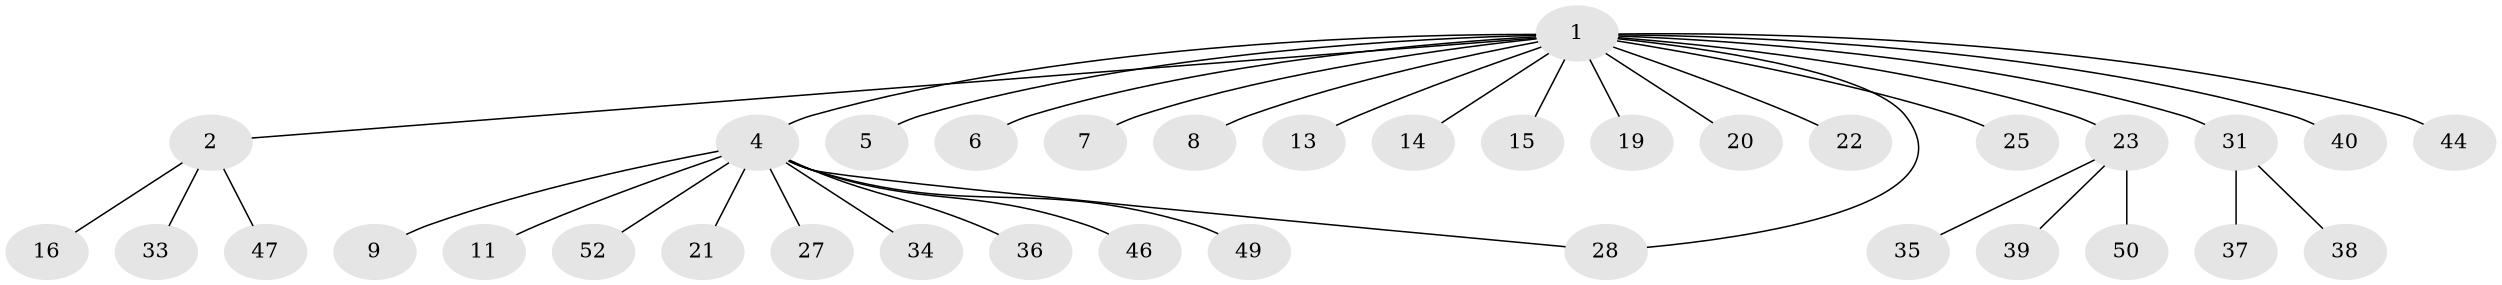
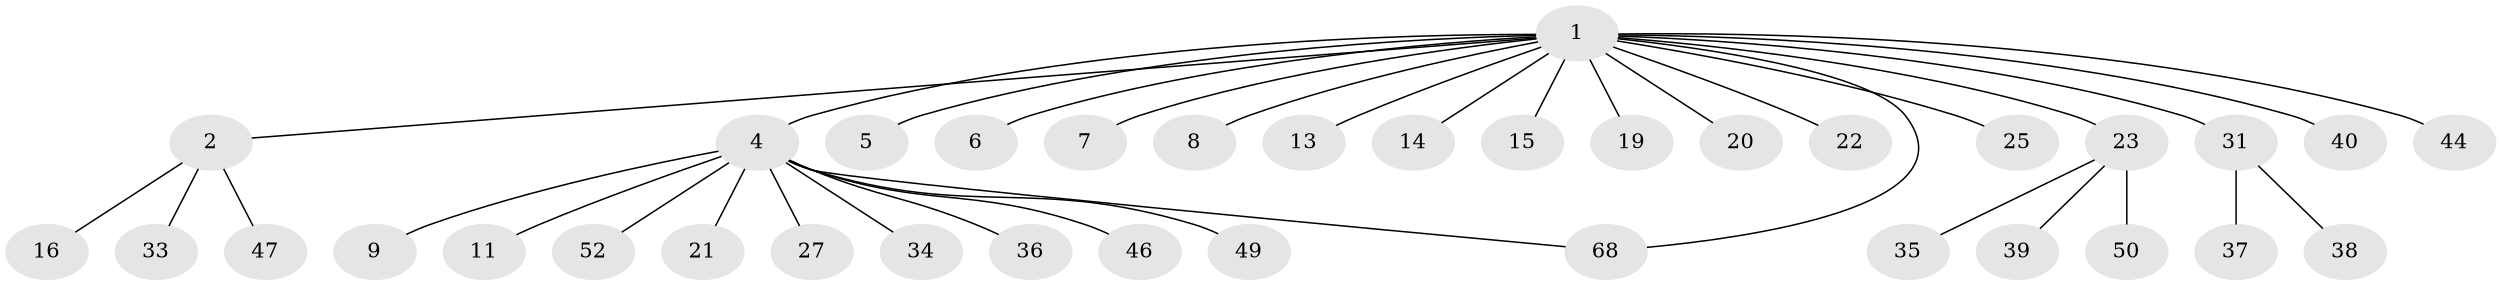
node "28": label "28" -> "68"
